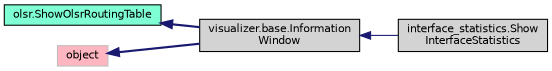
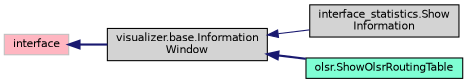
edge "visualizer.base.Information Window" -> "olsr.ShowOlsrRoutingTable": reversed
node "interface_statistics.Show InterfaceStatistics": label "interface_statistics.Show InterfaceStatistics" -> "interface_statistics.Show Information"
node "object": label "object" -> "interface"
